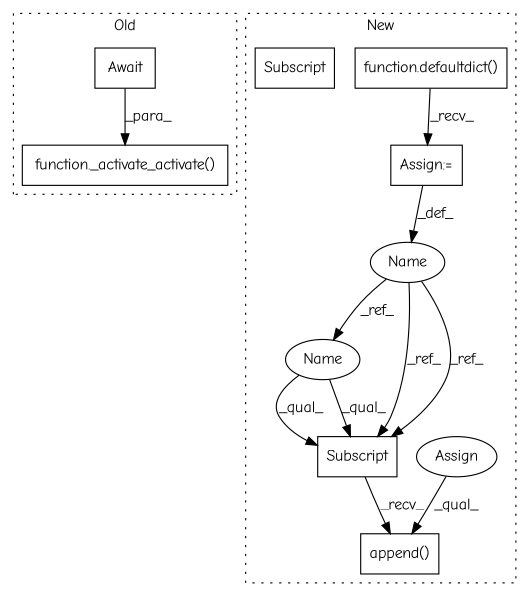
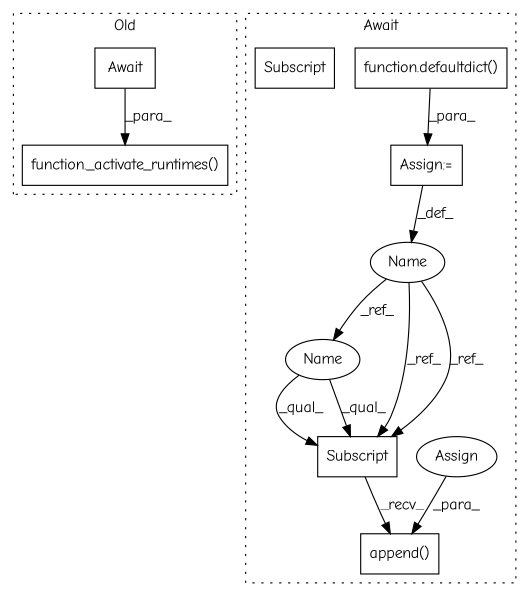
cluster "New": label "New" -> "Await"
edge "function.defaultdict()" -> "Assign:=": label "_recv_" -> "_para_"
node "function._activate_activate()": label "function._activate_activate()" -> "function._activate_runtimes()"
edge "Assign" -> "append()": label "_qual_" -> "_para_"
